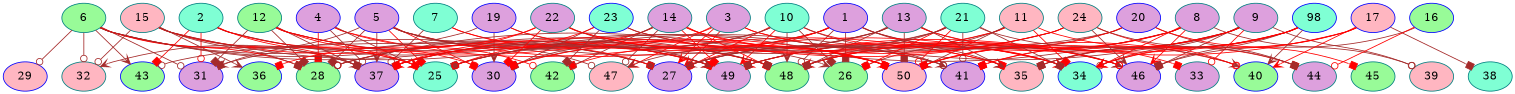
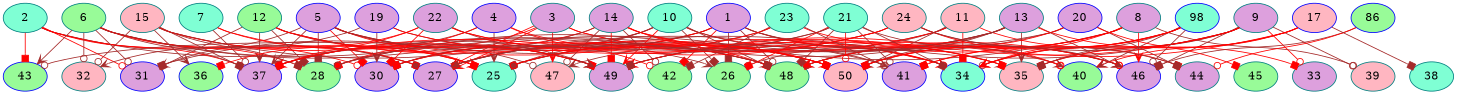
node "23": color blue -> teal
node "16": label "16" -> "86"
node "29": removed
